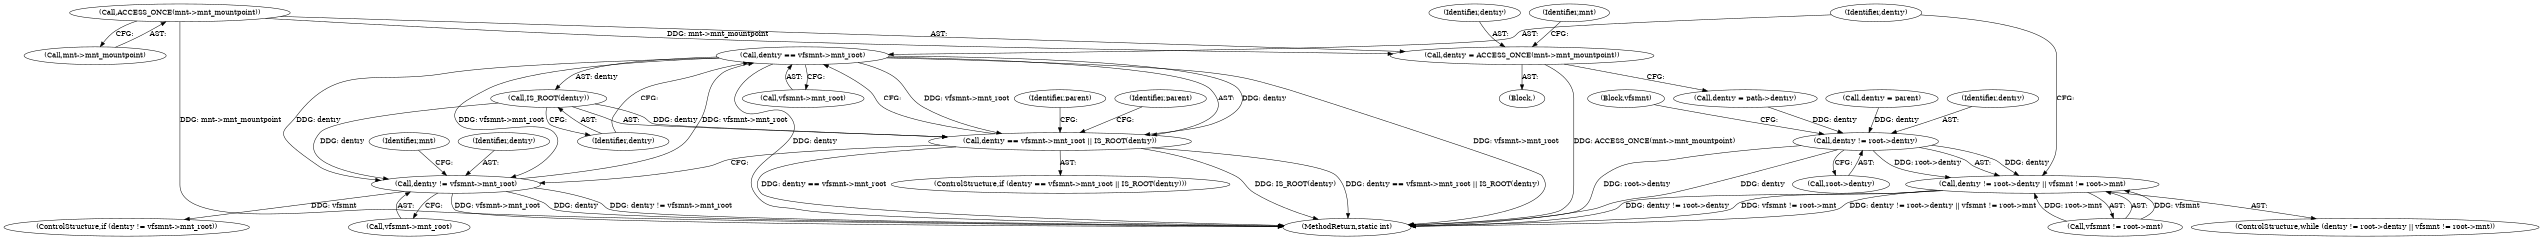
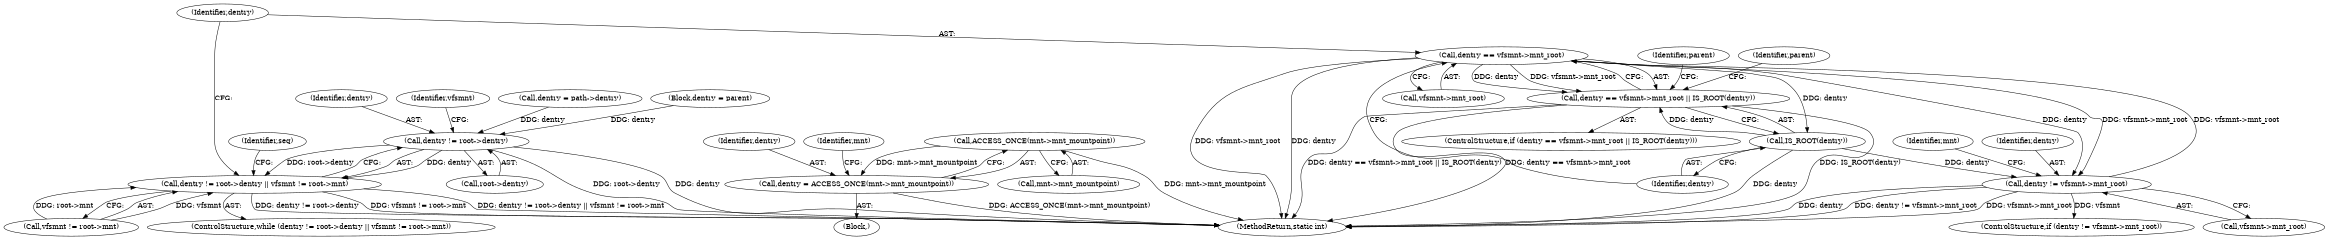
edge "(Call,dentry == vfsmnt->mnt_root)" -> "(Call,IS_ROOT(dentry))": label "AST: dentry" -> "DDG: dentry"
edge "(Call,dentry = ACCESS_ONCE(mnt->mnt_mountpoint))" -> "(Call,dentry = path->dentry)": now "(Call,dentry = ACCESS_ONCE(mnt->mnt_mountpoint))" -> "(Call,ACCESS_ONCE(mnt->mnt_mountpoint))"
node "(Block,vfsmnt)": label "(Block,vfsmnt)" -> "(Identifier,vfsmnt)"
node "(Call,dentry = parent)": label "(Call,dentry = parent)" -> "(Block,dentry = parent)"
node "(Identifier,seq)": added
edge "(Call,dentry == vfsmnt->mnt_root || IS_ROOT(dentry))" -> "(Call,dentry != vfsmnt->mnt_root)": now "(Call,dentry == vfsmnt->mnt_root || IS_ROOT(dentry))" -> "(Call,IS_ROOT(dentry))"
edge "(Call,dentry != root->dentry || vfsmnt != root->mnt)" -> "(Call,dentry != root->dentry)": added, label "CFG:"
edge "(Call,dentry != root->dentry)" -> "(Call,root->dentry)": label "CFG: " -> "AST: "
edge "(Call,dentry != root->dentry || vfsmnt != root->mnt)" -> "(Call,vfsmnt != root->mnt)": label "AST: " -> "CFG: "
edge "(Call,IS_ROOT(dentry))" -> "(MethodReturn,static int)": added, label "DDG: dentry"
